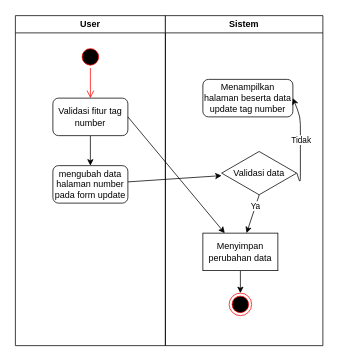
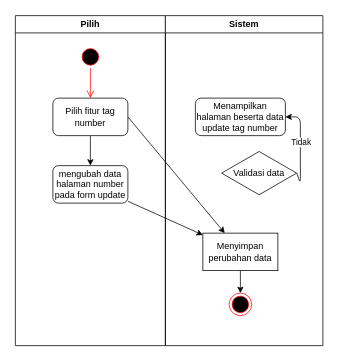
node "User": label "User" -> "Pilih"
node "Menampilkan halaman beserta data update tag number": moved (248, 98) -> (240, 117)
node "Validasi fitur tag number": label "Validasi fitur tag number" -> "Pilih fitur tag number"
edge "mengubah data halaman number pada form update" -> "Validasi data": now "mengubah data halaman number pada form update" -> "Menyimpan perubahan data"
edge "Validasi data" -> "Menyimpan perubahan data": removed, label "Ya"
